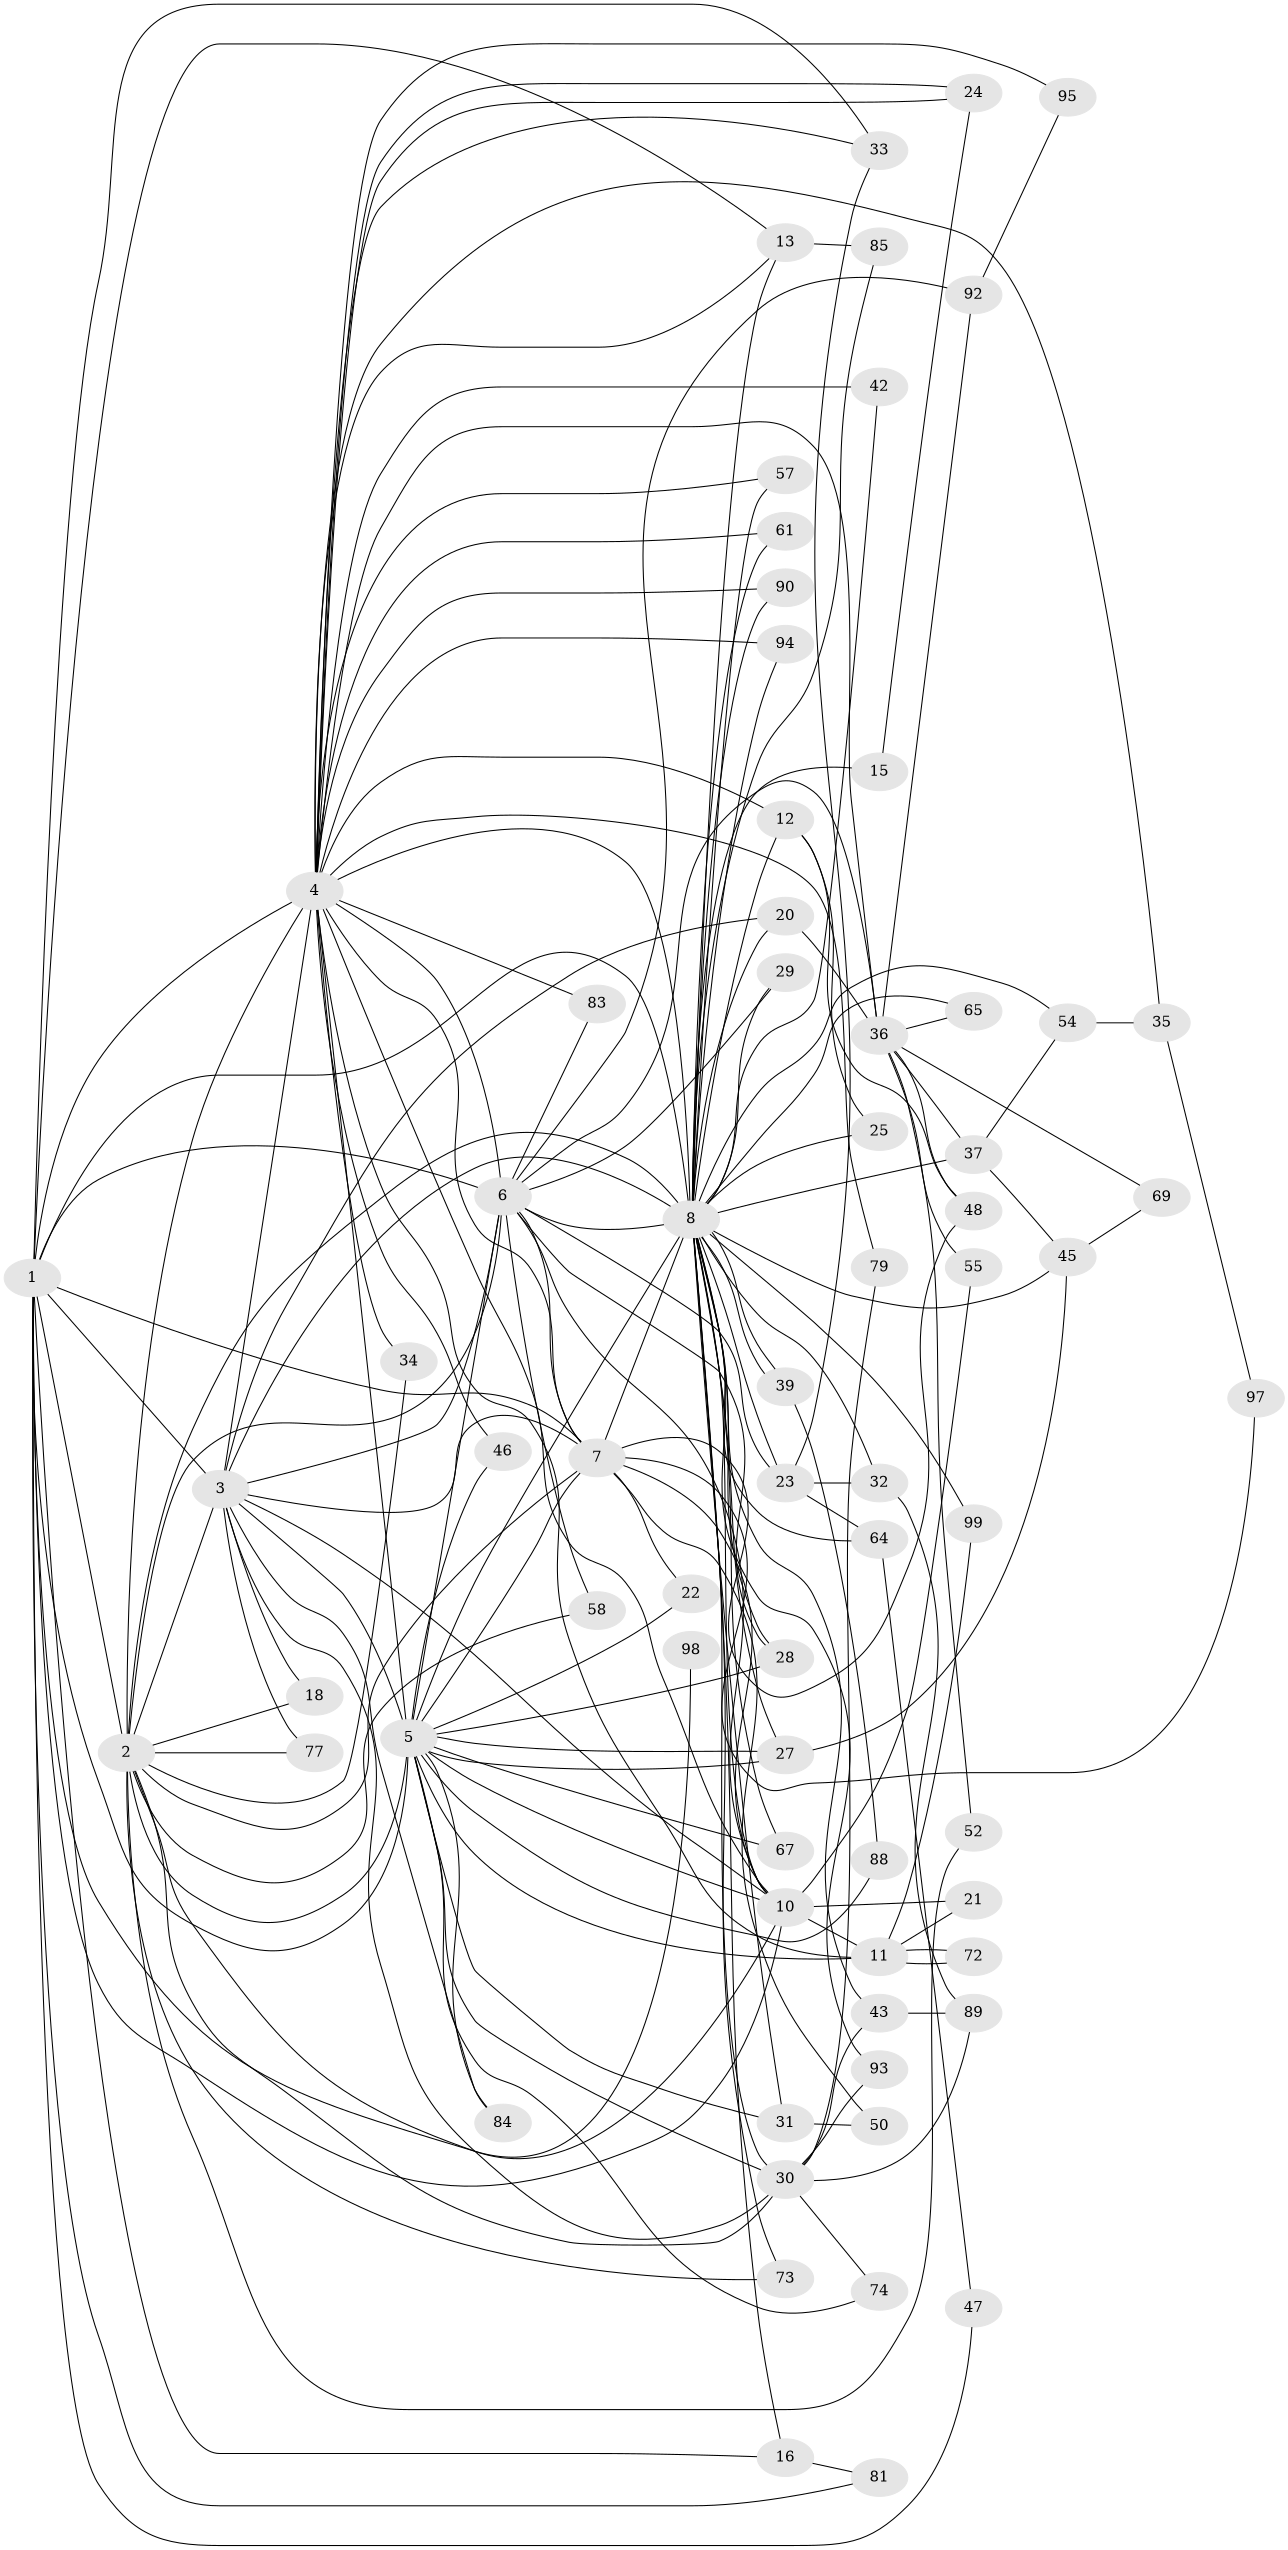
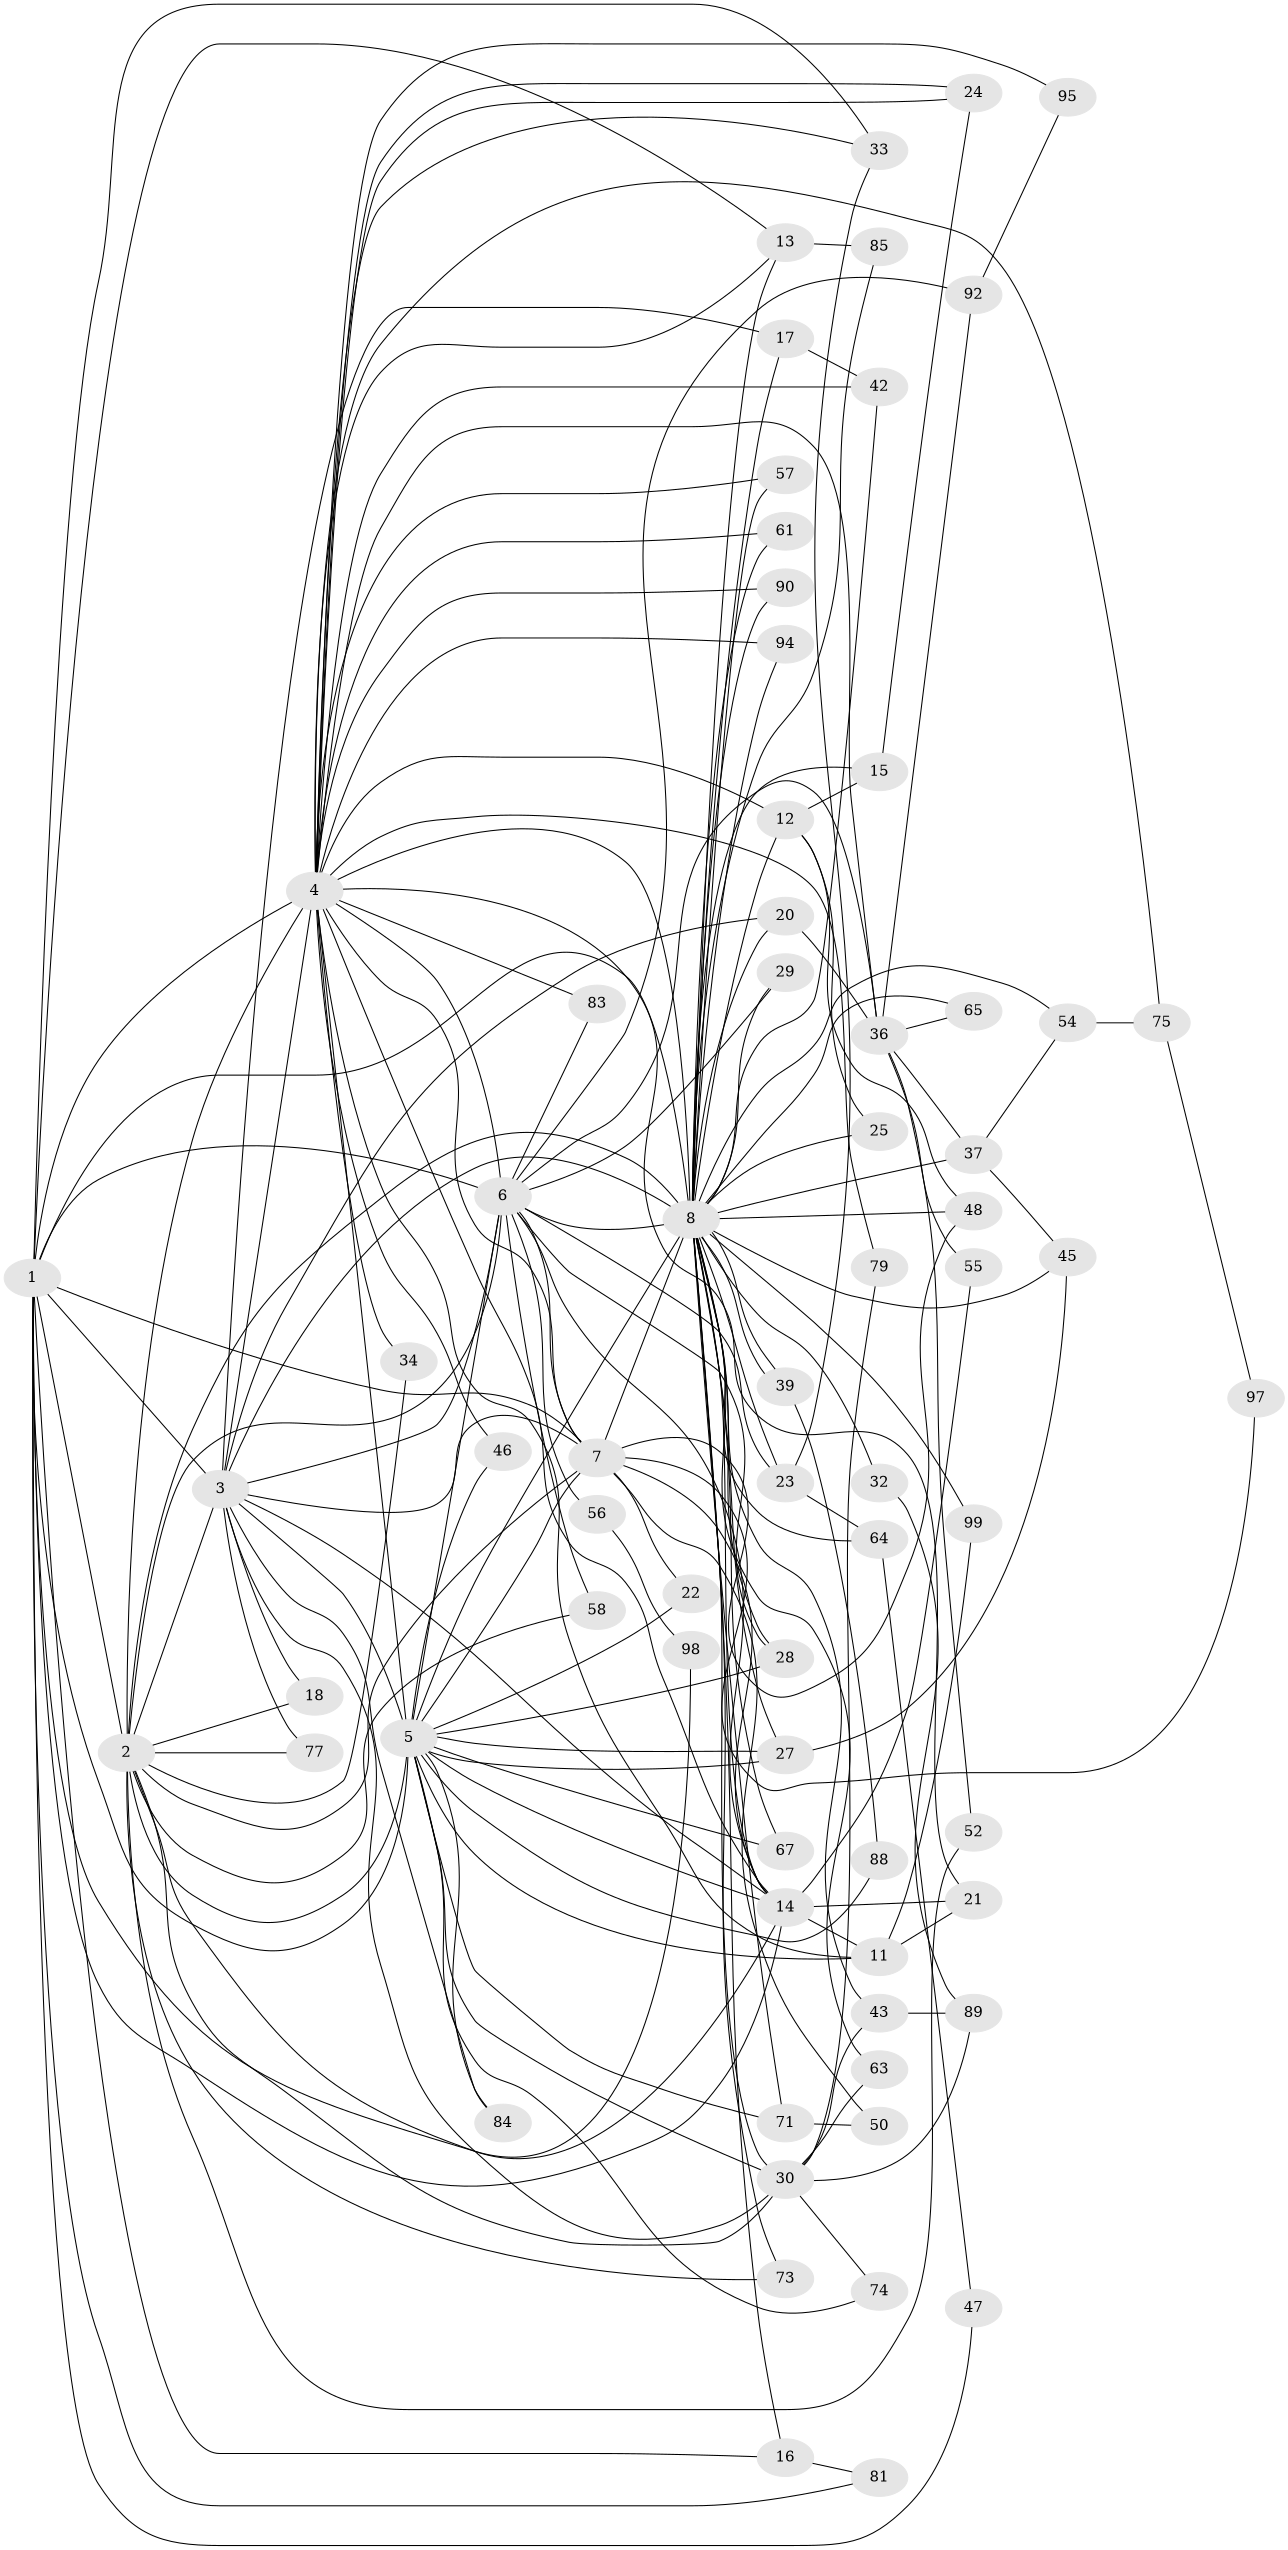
node "17": added
edge "15" -- "12": added
node "35": label "35" -> "75"
edge "36" -- "48": now "8" -- "48"
node "69": removed
edge "4" -- "21": added
edge "23" -- "32": removed
node "56": added
node "10": label "10" -> "14"
node "72": removed
node "93": label "93" -> "63"
node "31": label "31" -> "71"
